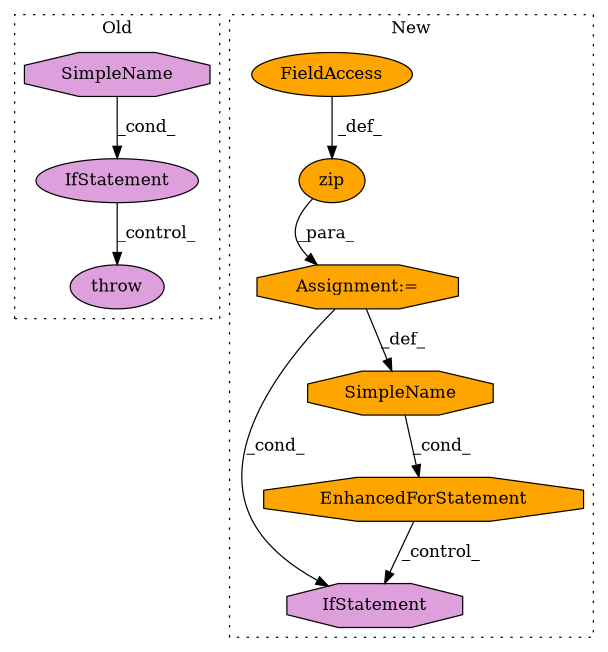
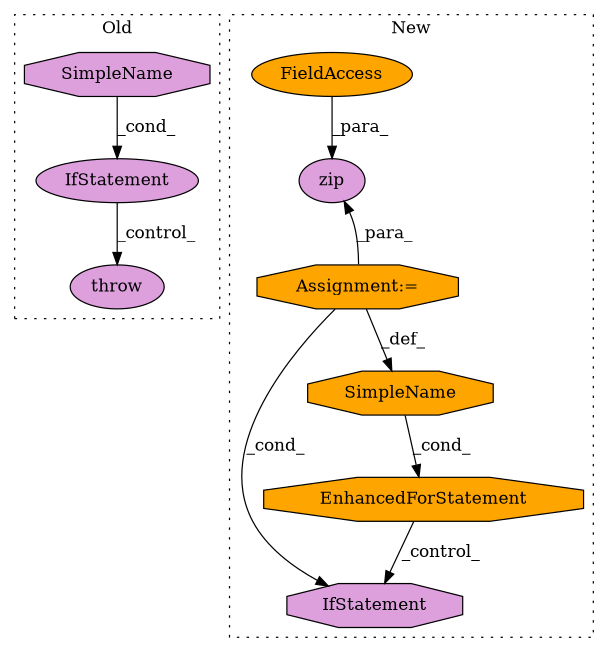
edge "FieldAccess" -> "zip": label "_def_" -> "_para_"
node "zip": fillcolor orange -> plum
edge "zip" -> "Assignment:=": reversed
